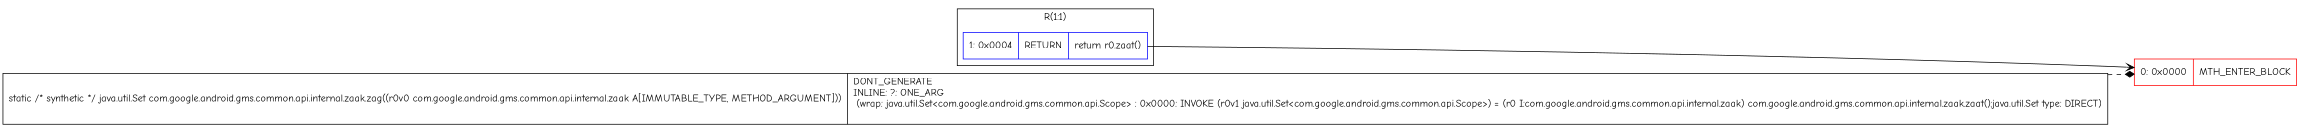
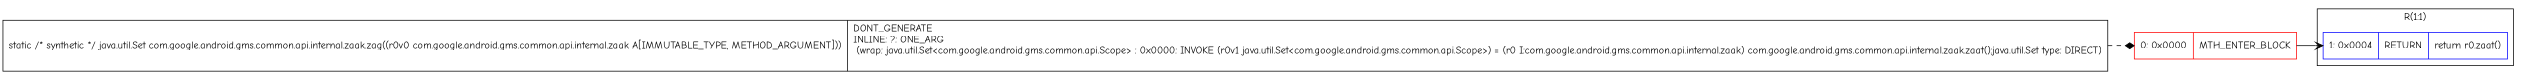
edge "1: 0x0004" -> "0: 0x0000": reversed
